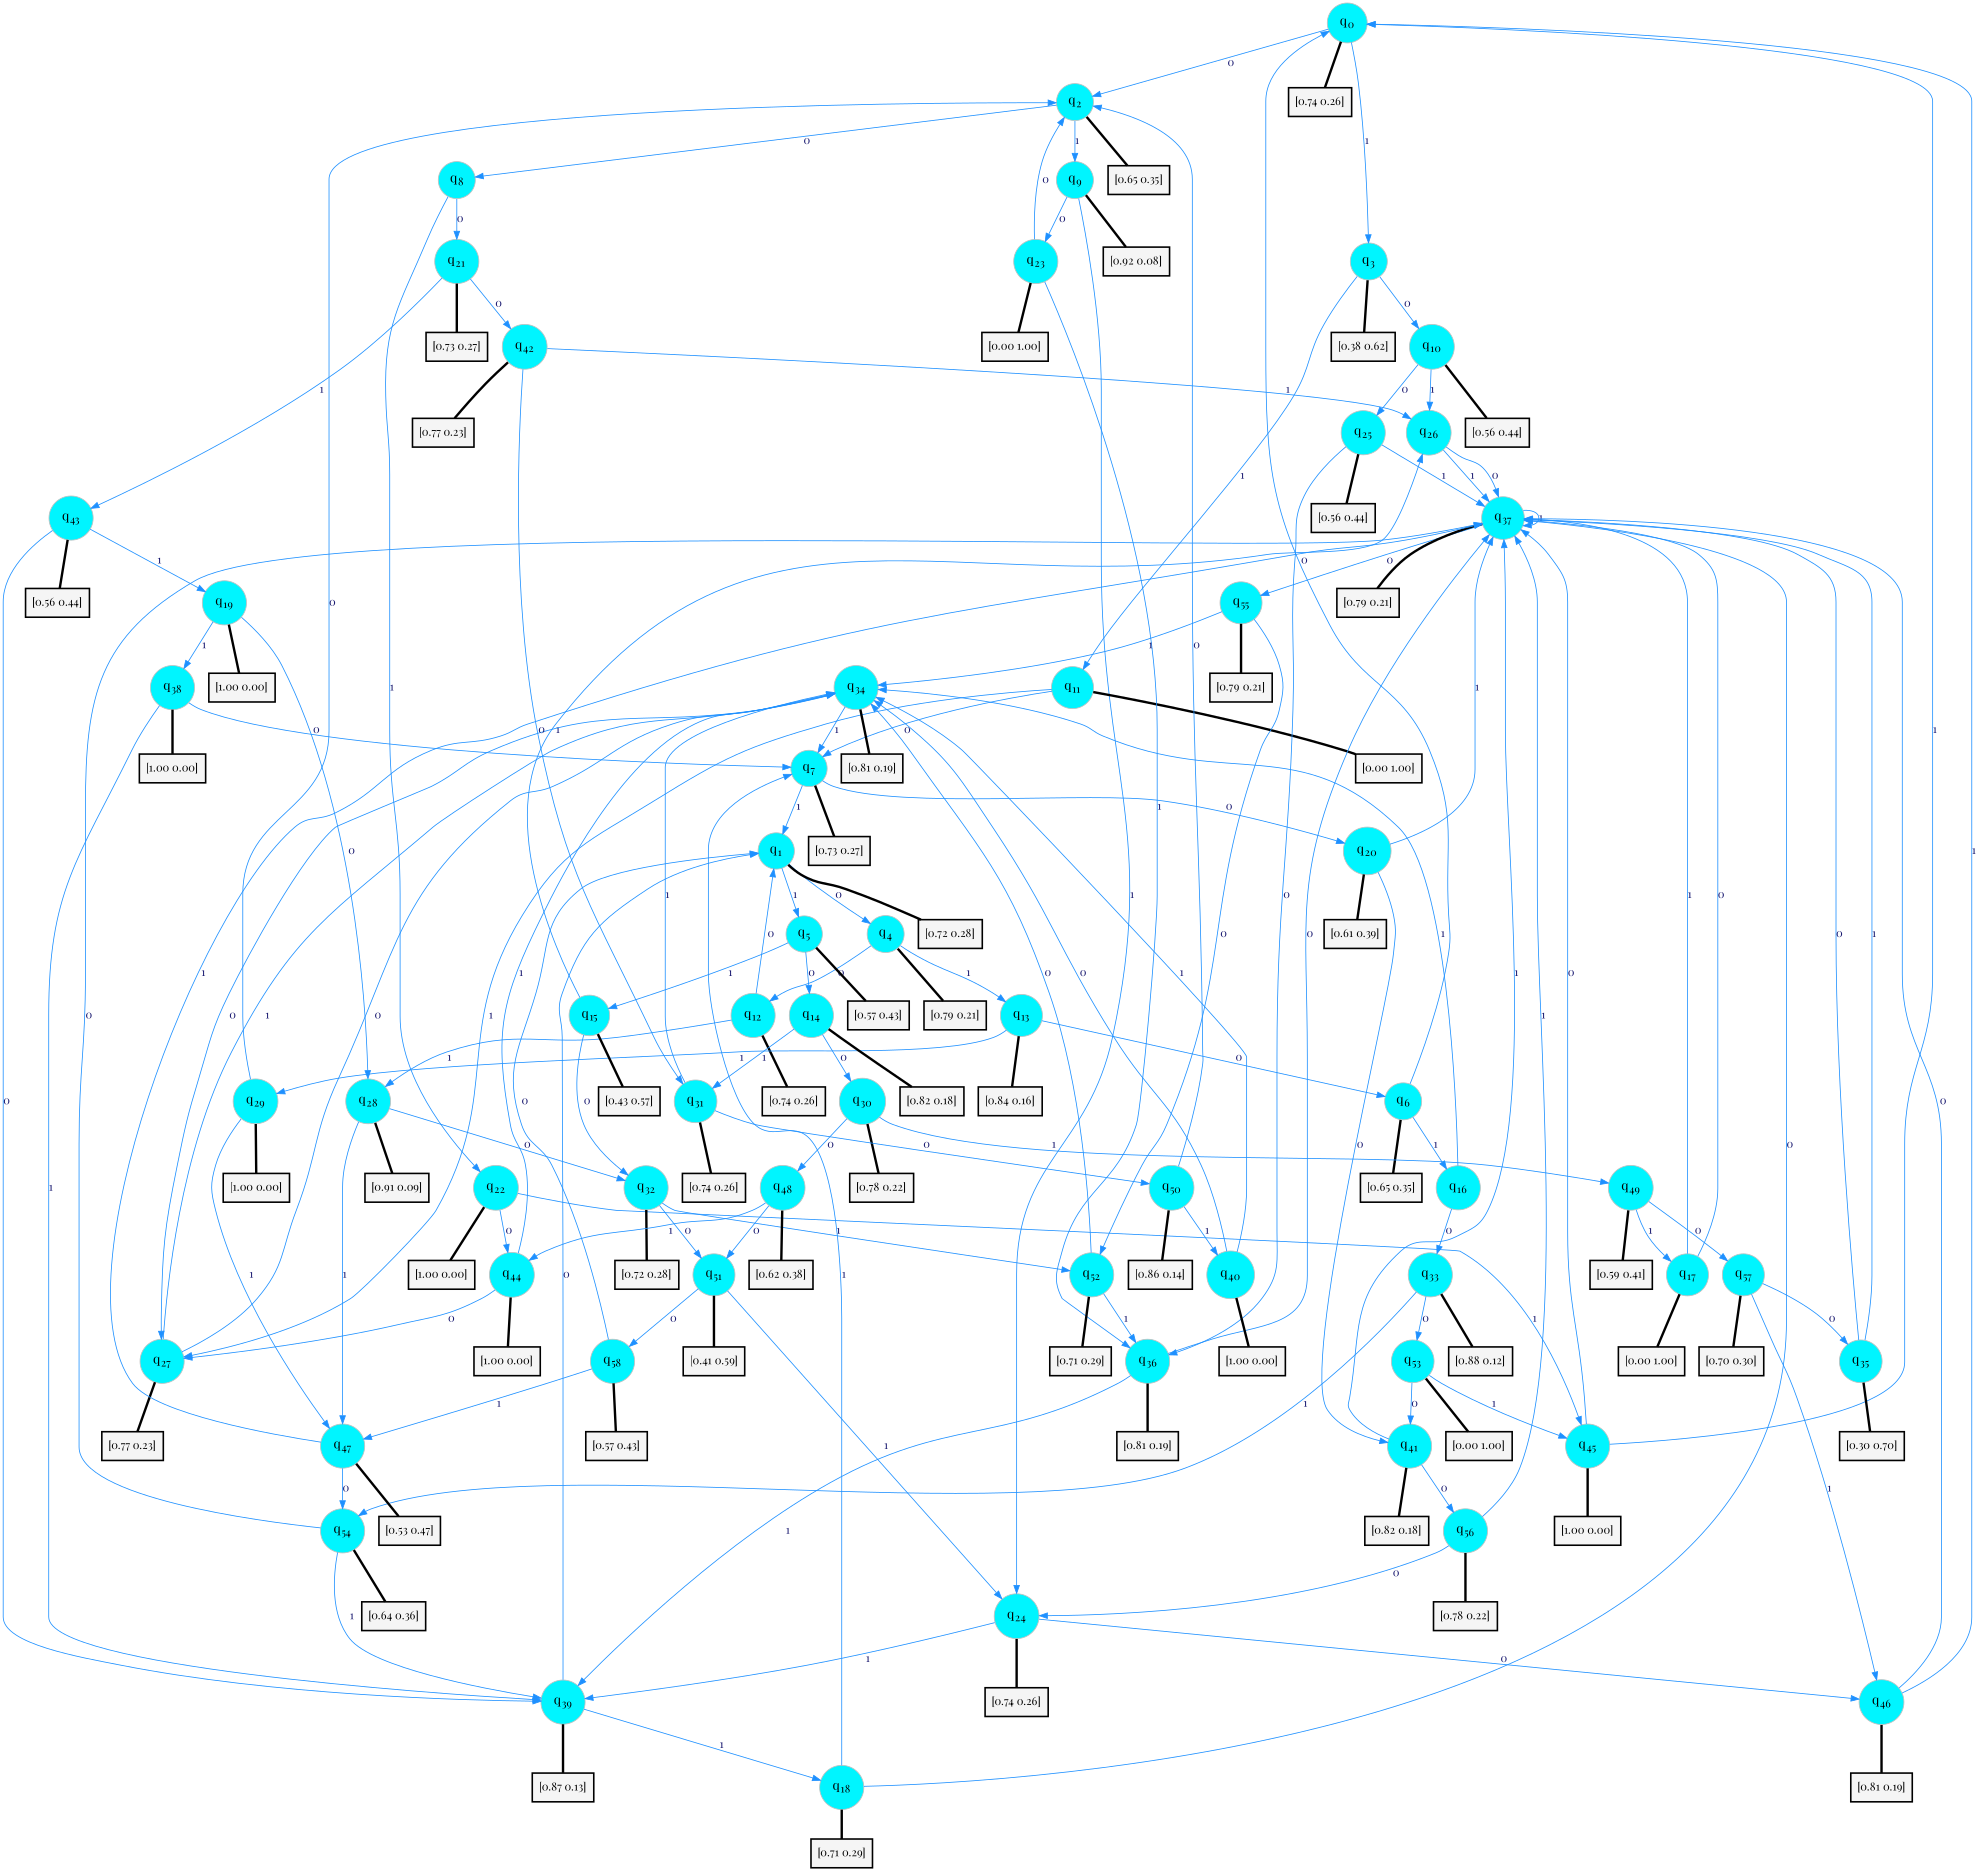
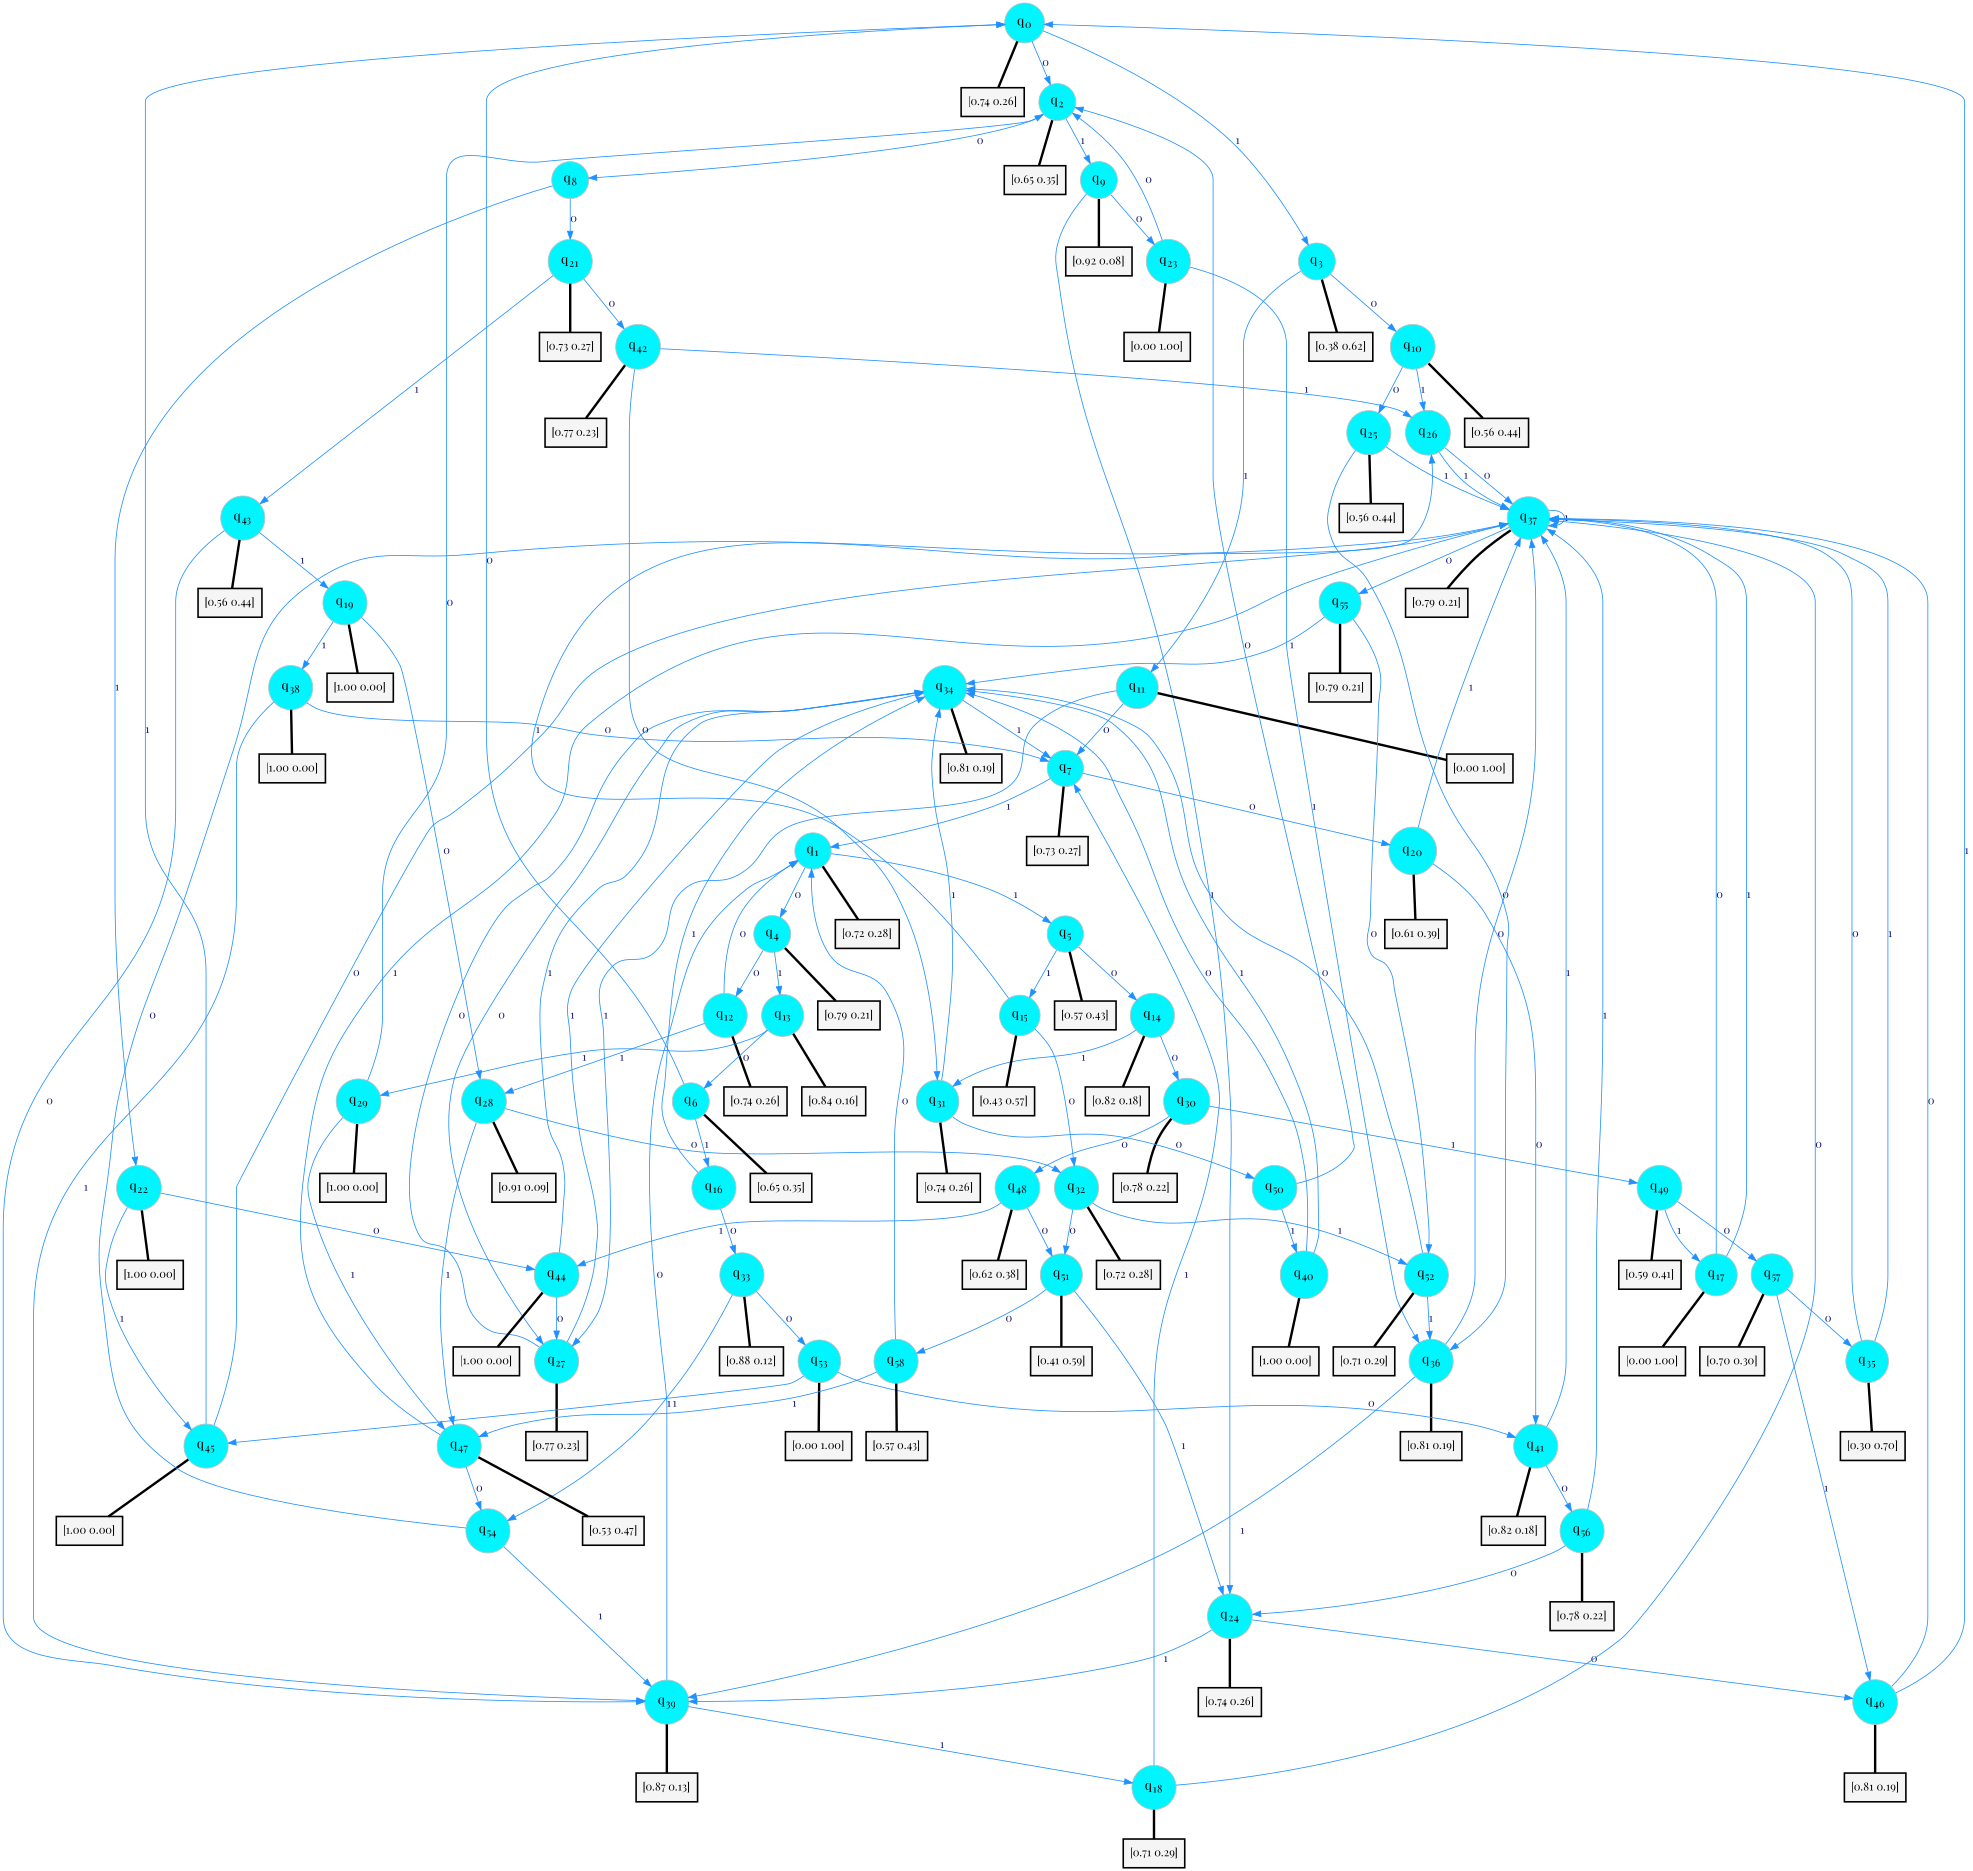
node "[0.86 0.14]": removed
node "[0.64 0.36]": removed
